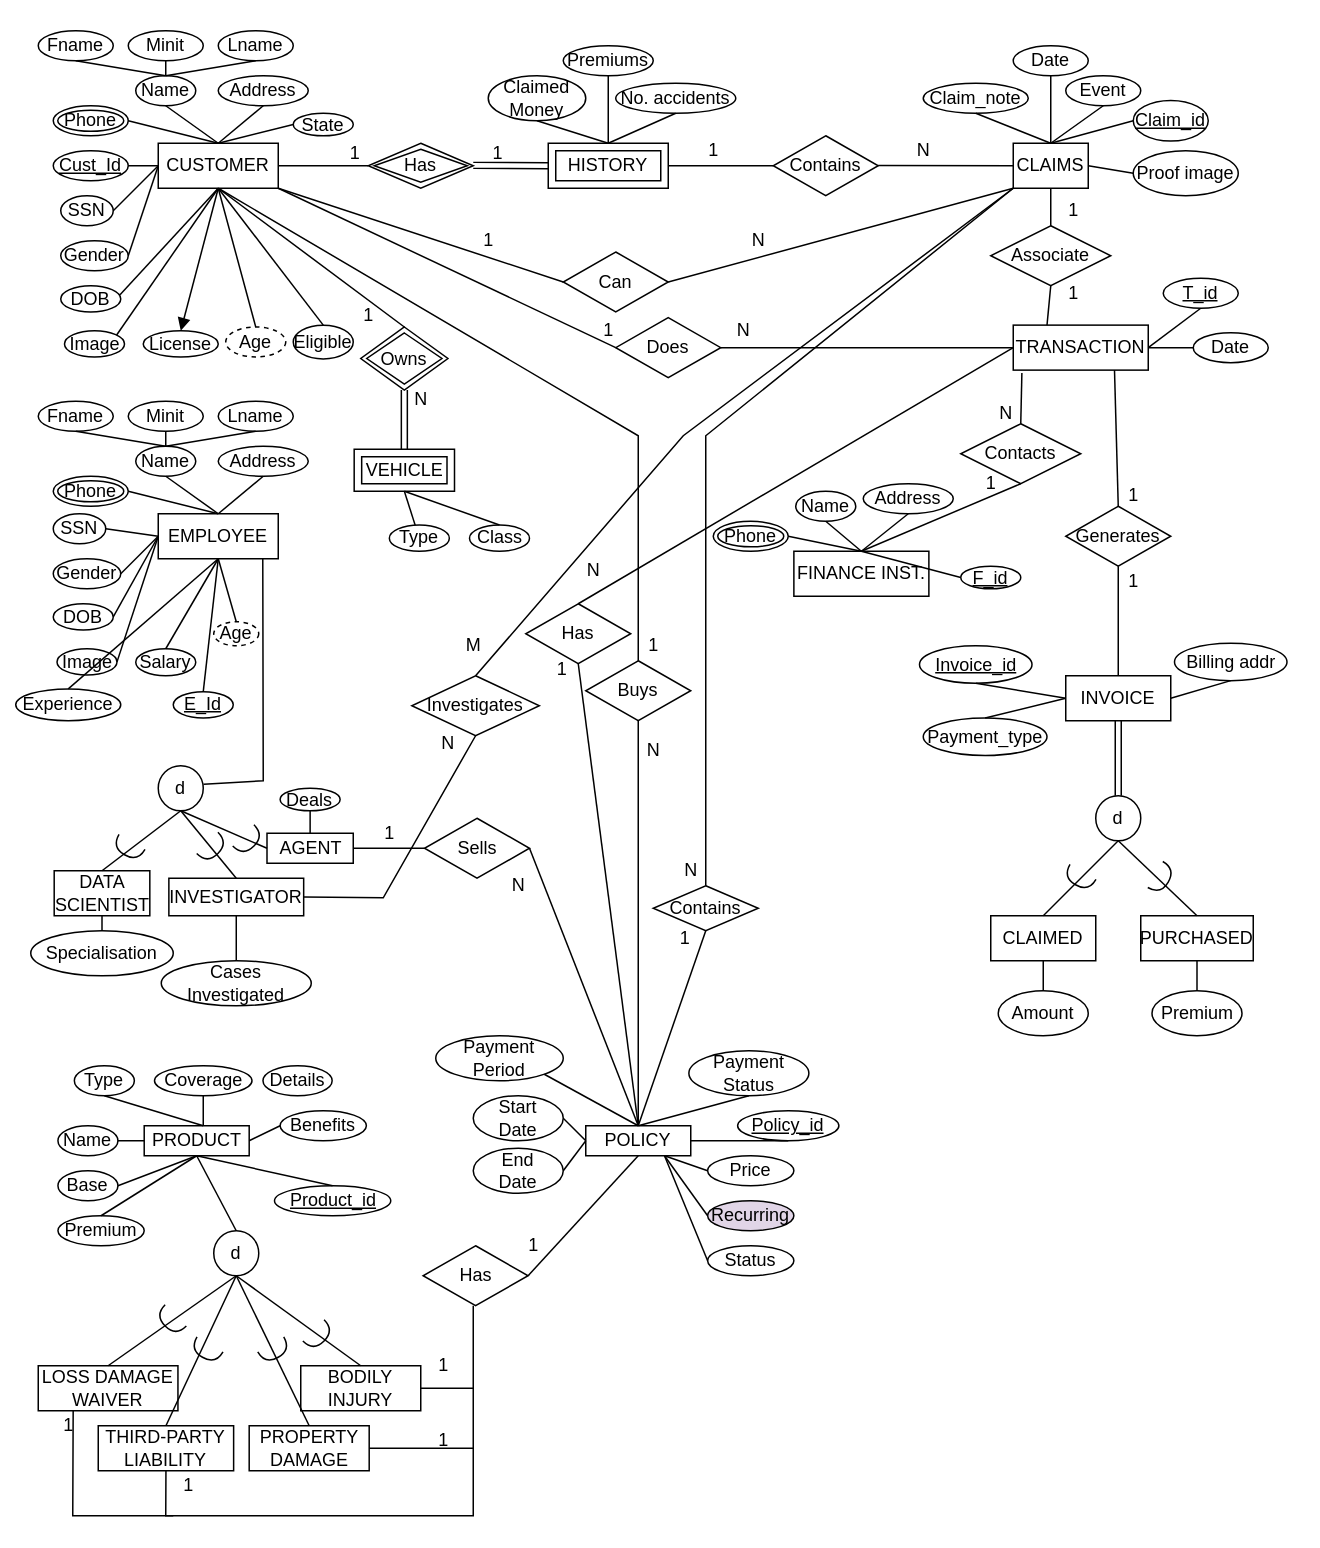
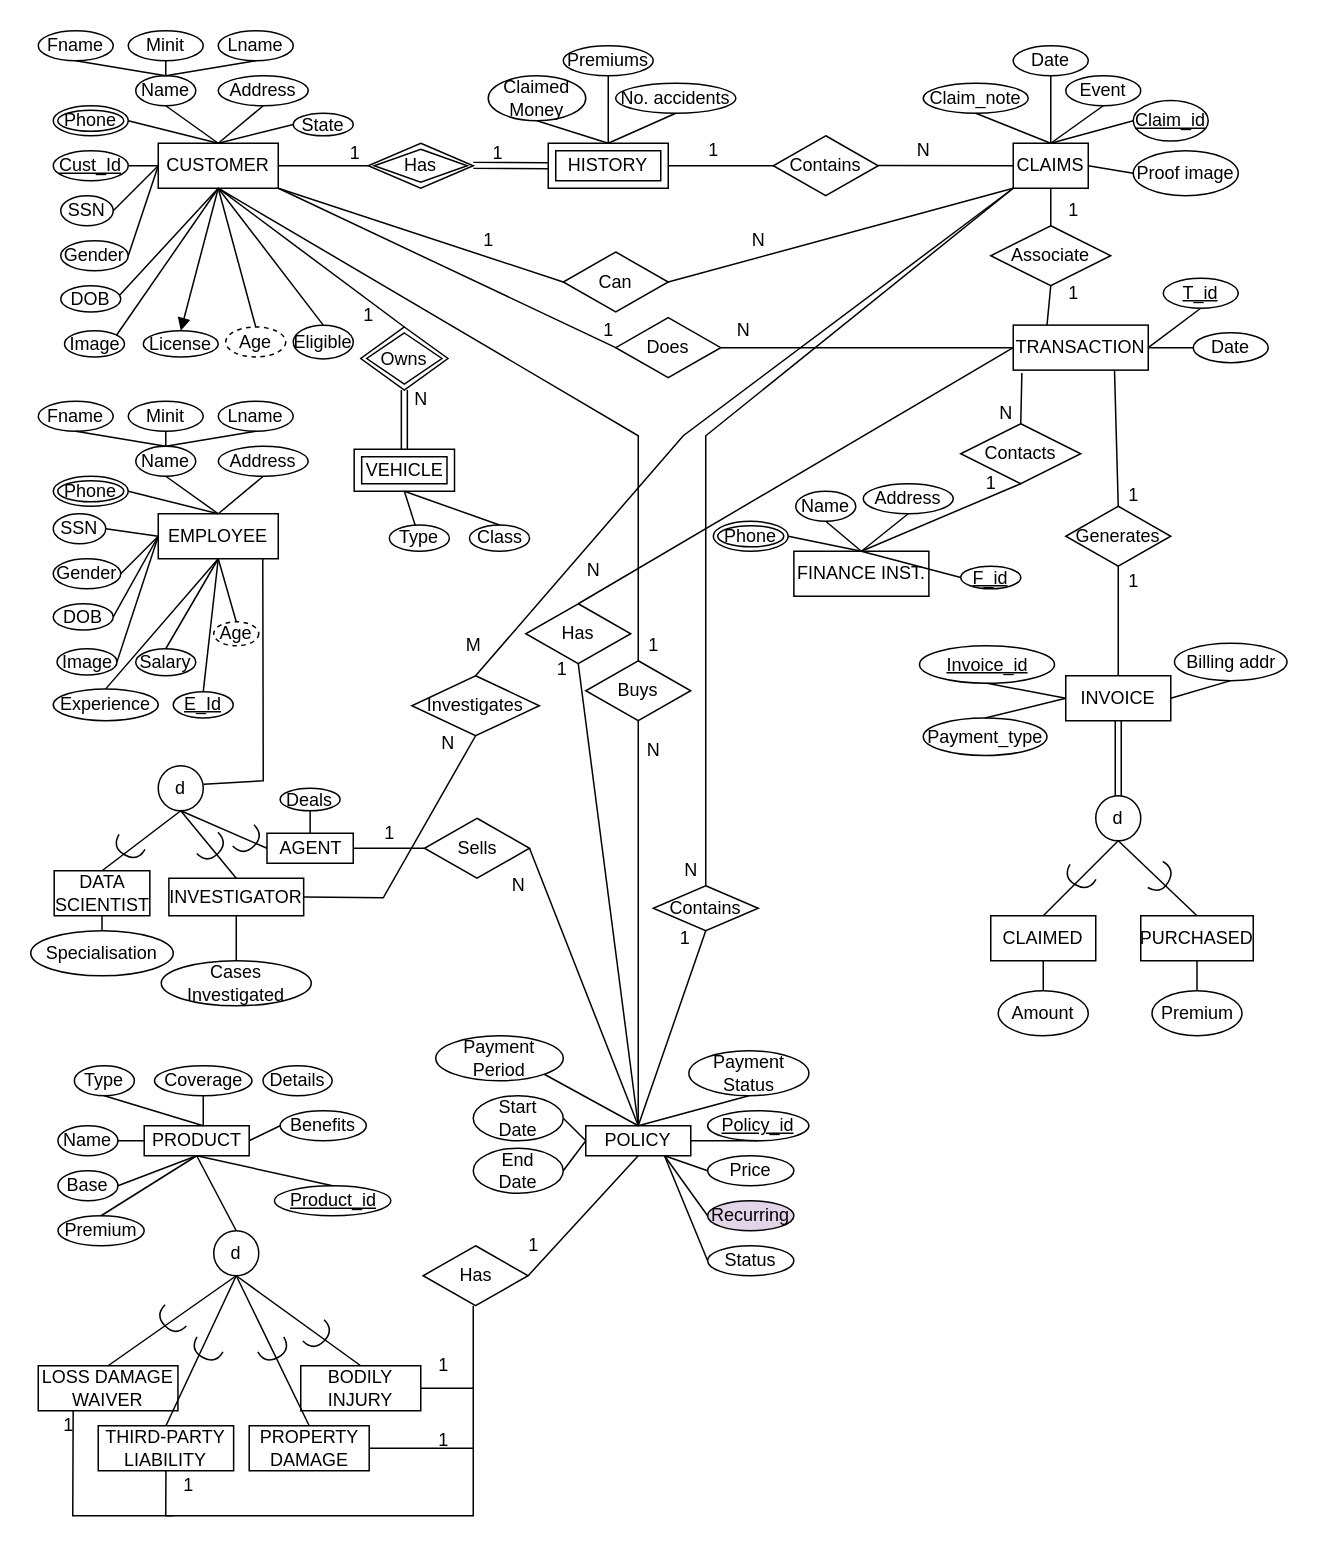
node "Invoice_id": size 113x38 -> 135x38
node "Experience": moved (68, 705) -> (106, 705)
node "Policy_id": moved (788, 1126) -> (758, 1126)
